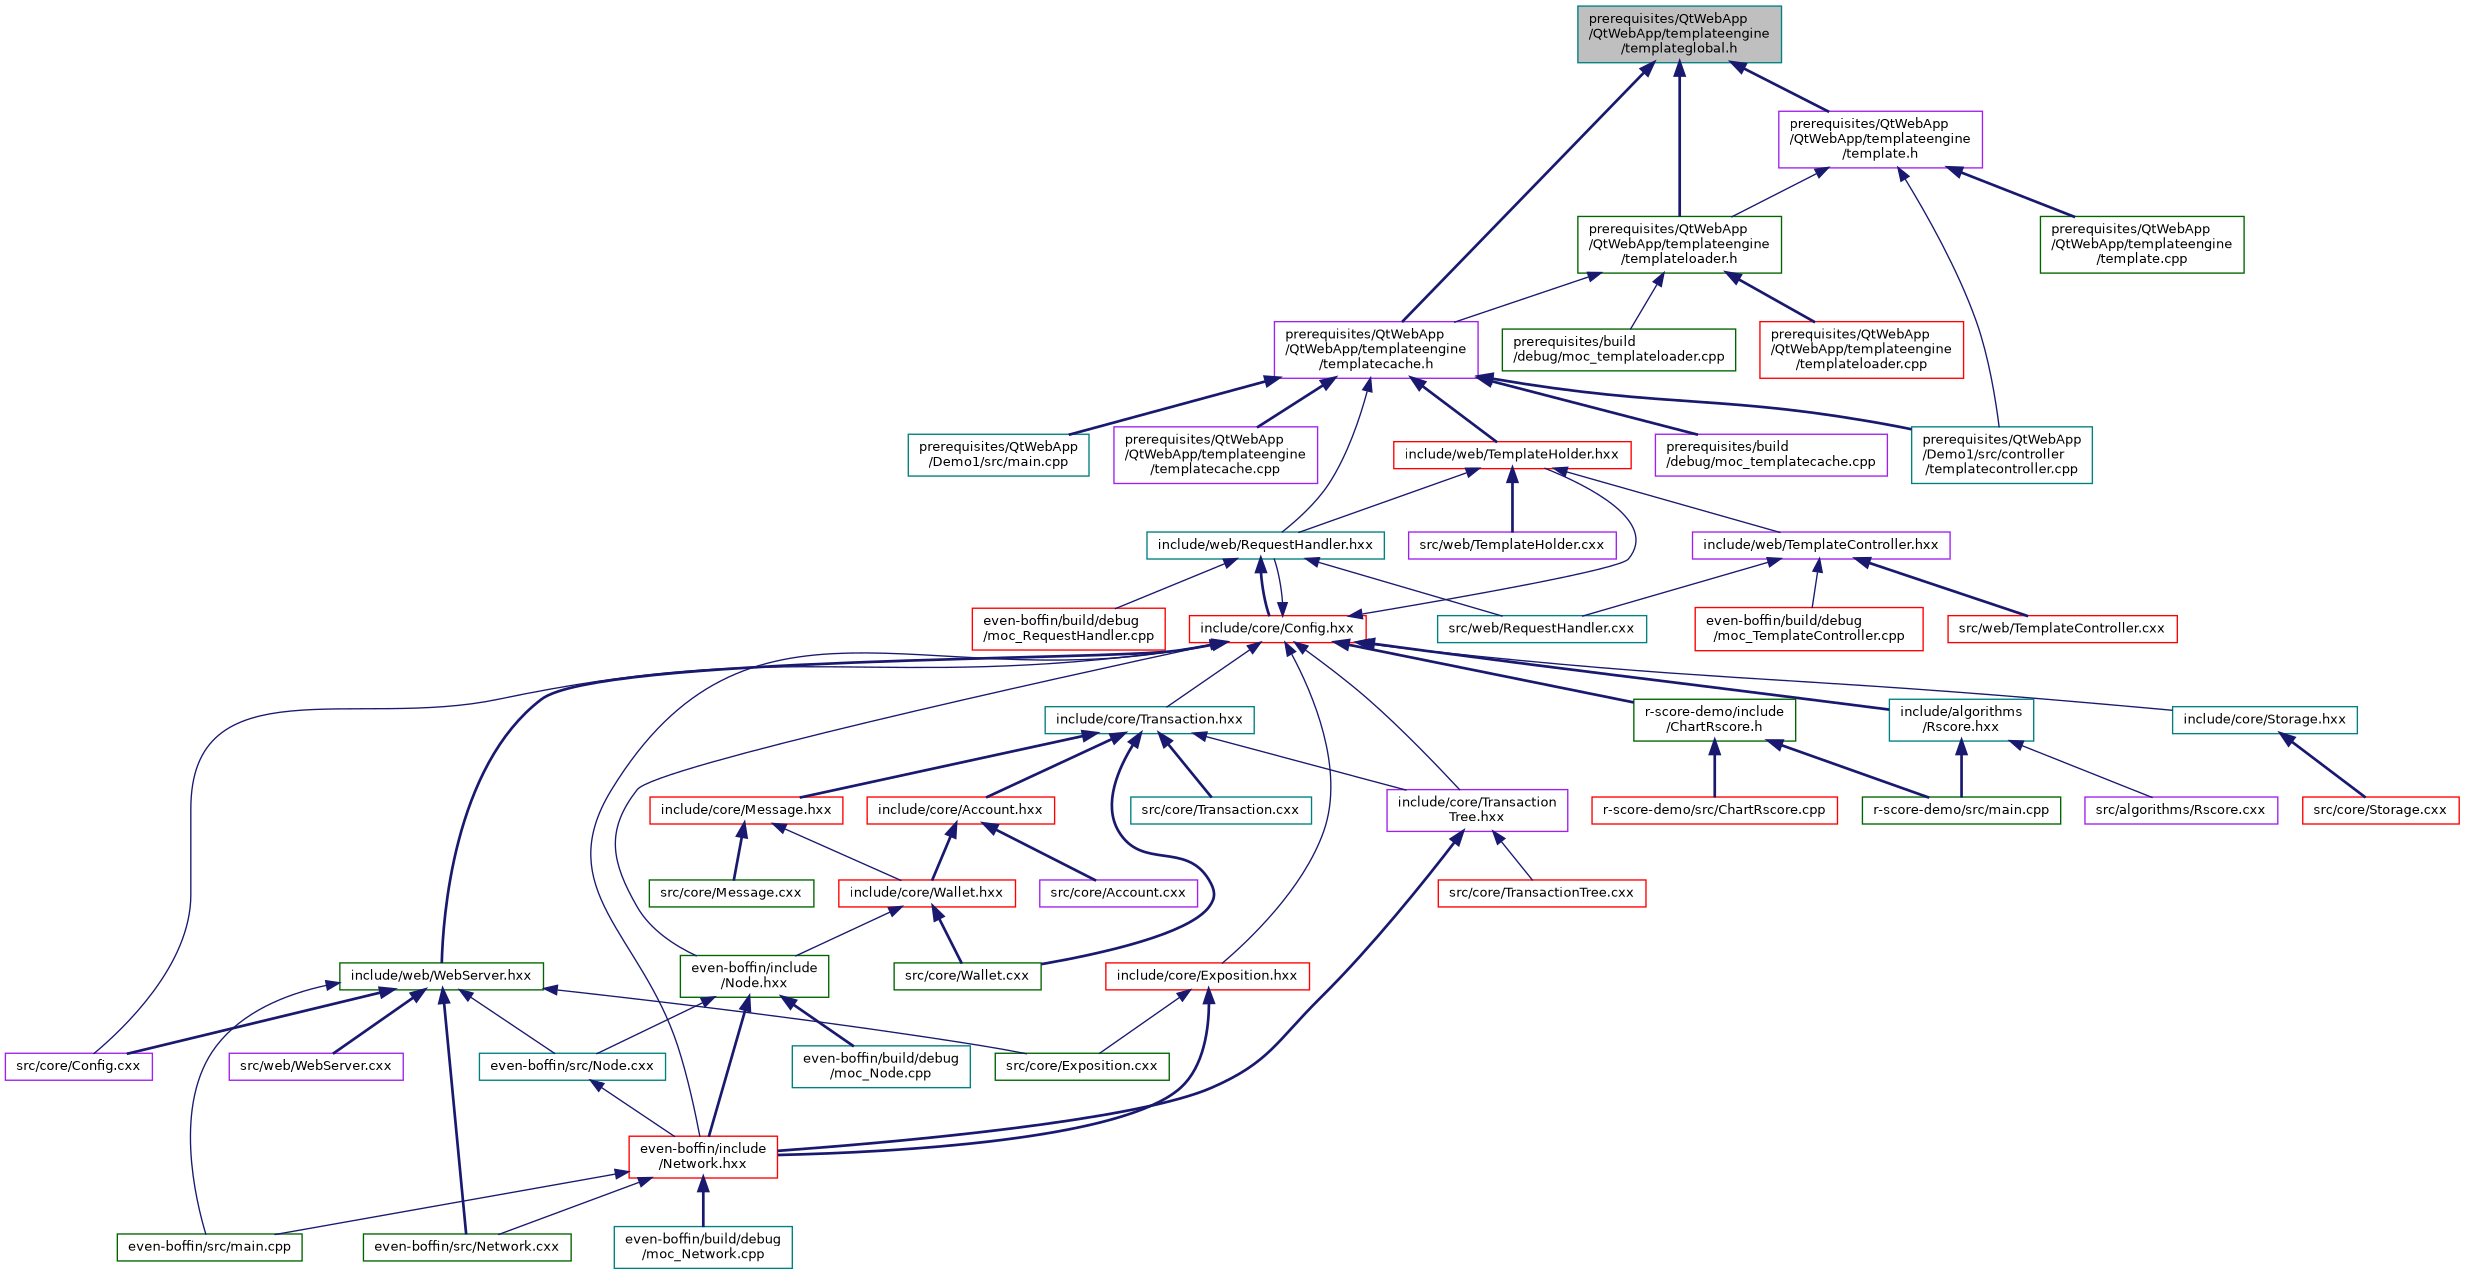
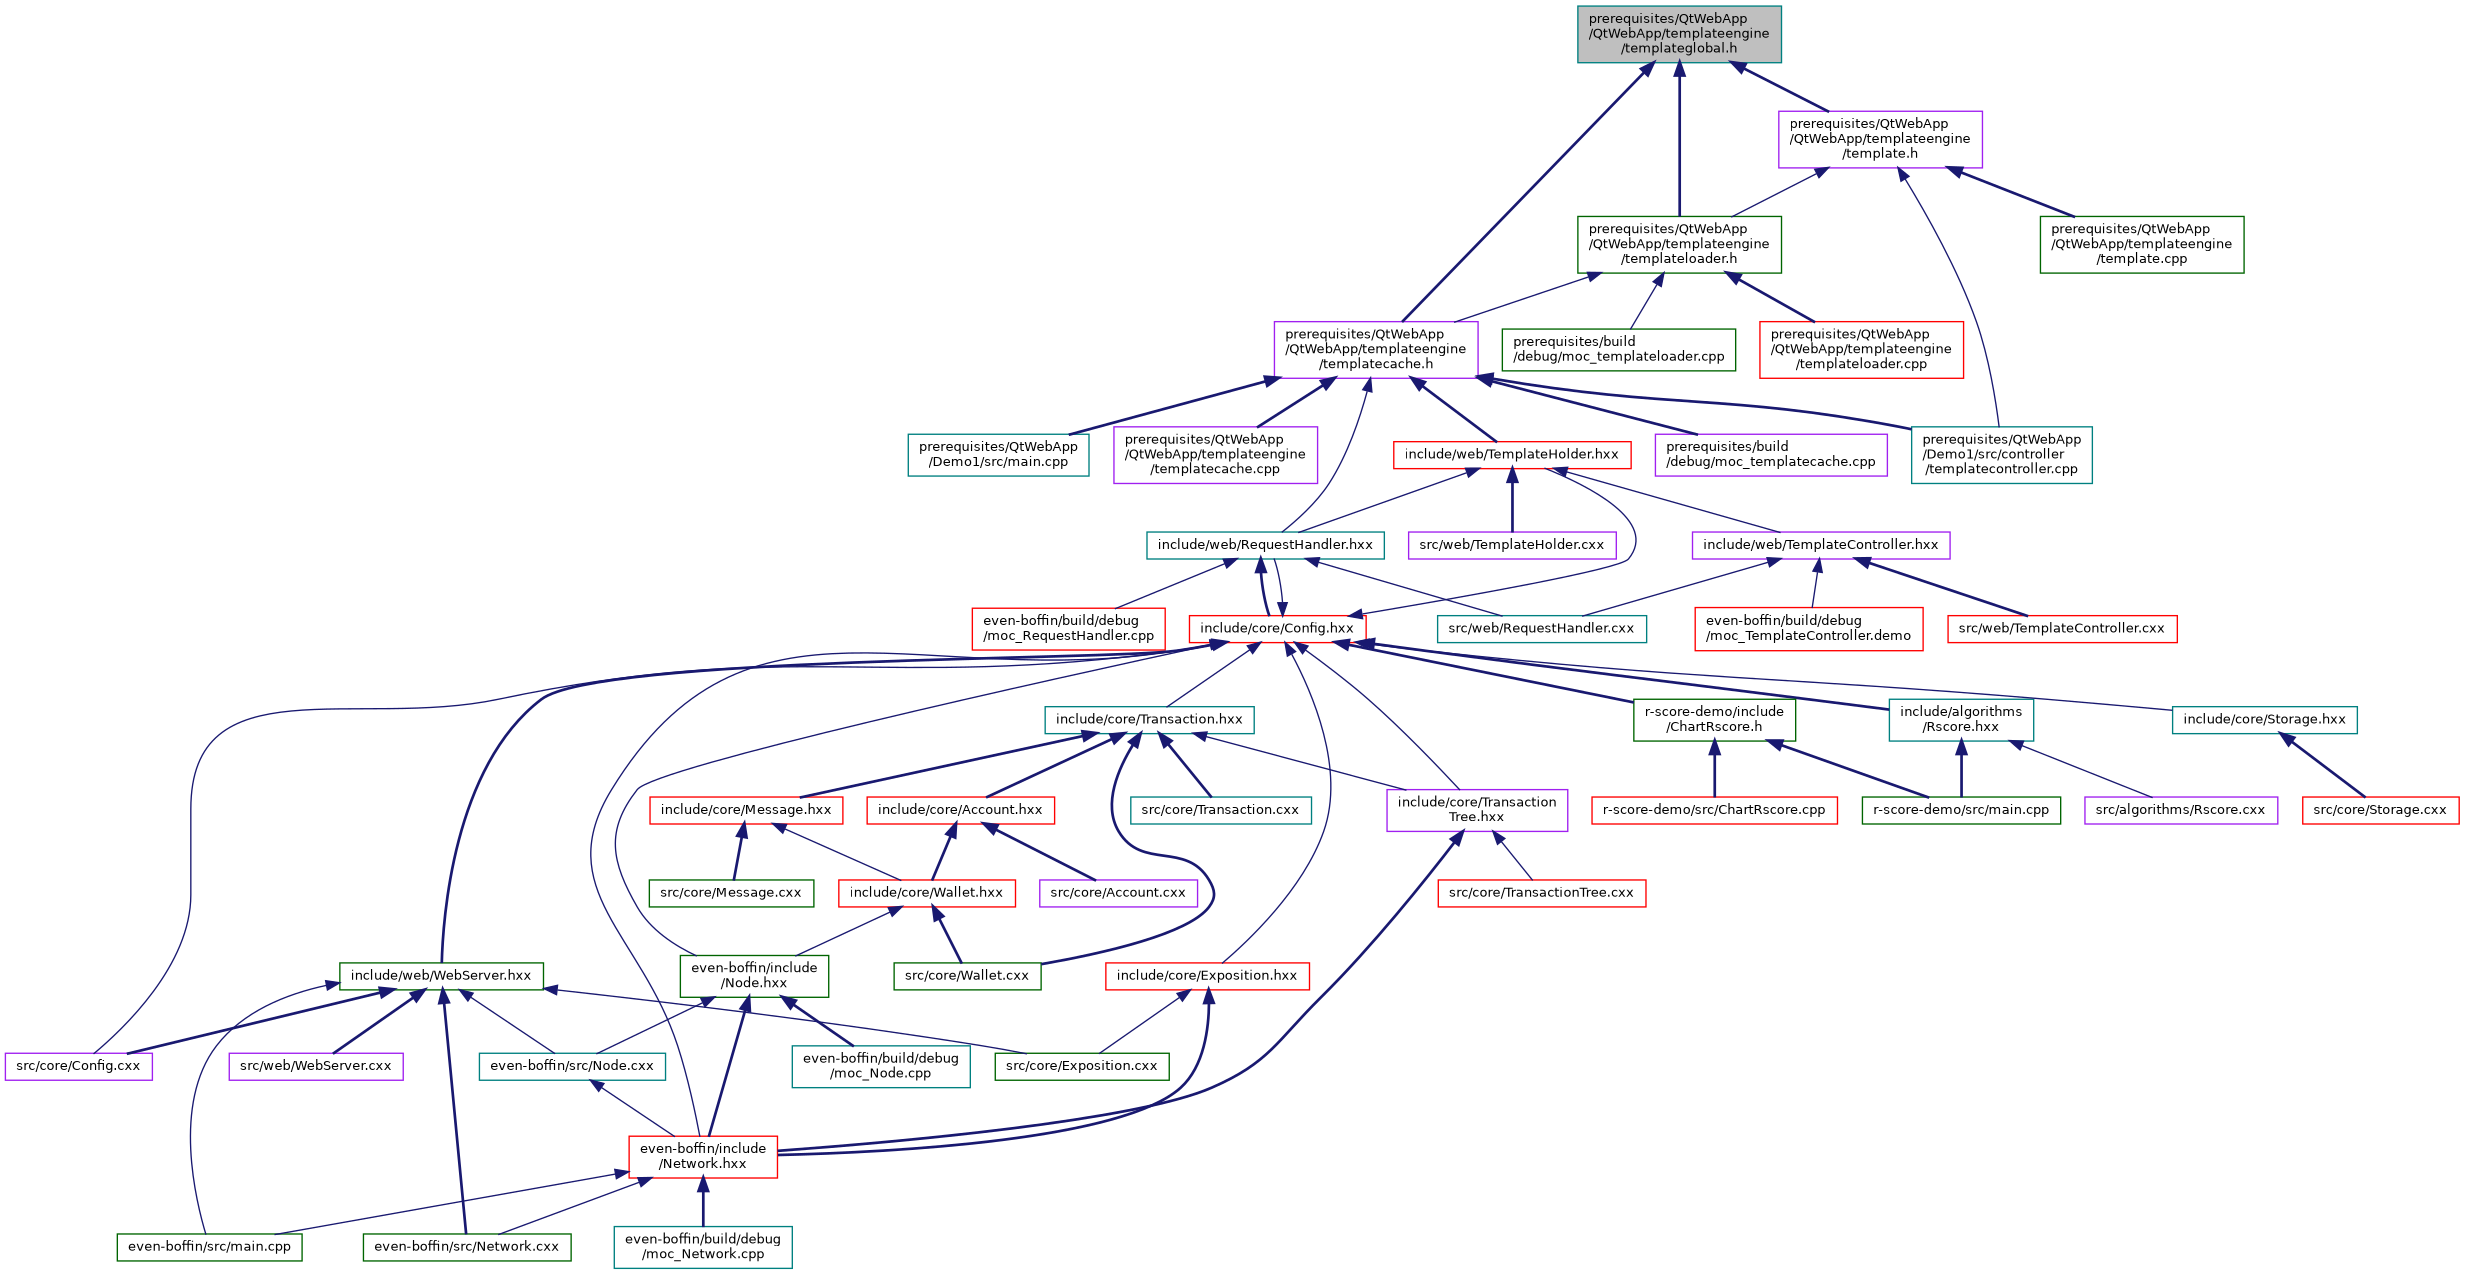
node "even-boffin/build/debug /moc_TemplateController.cpp": label "even-boffin/build/debug /moc_TemplateController.cpp" -> "even-boffin/build/debug /moc_TemplateController.demo"
